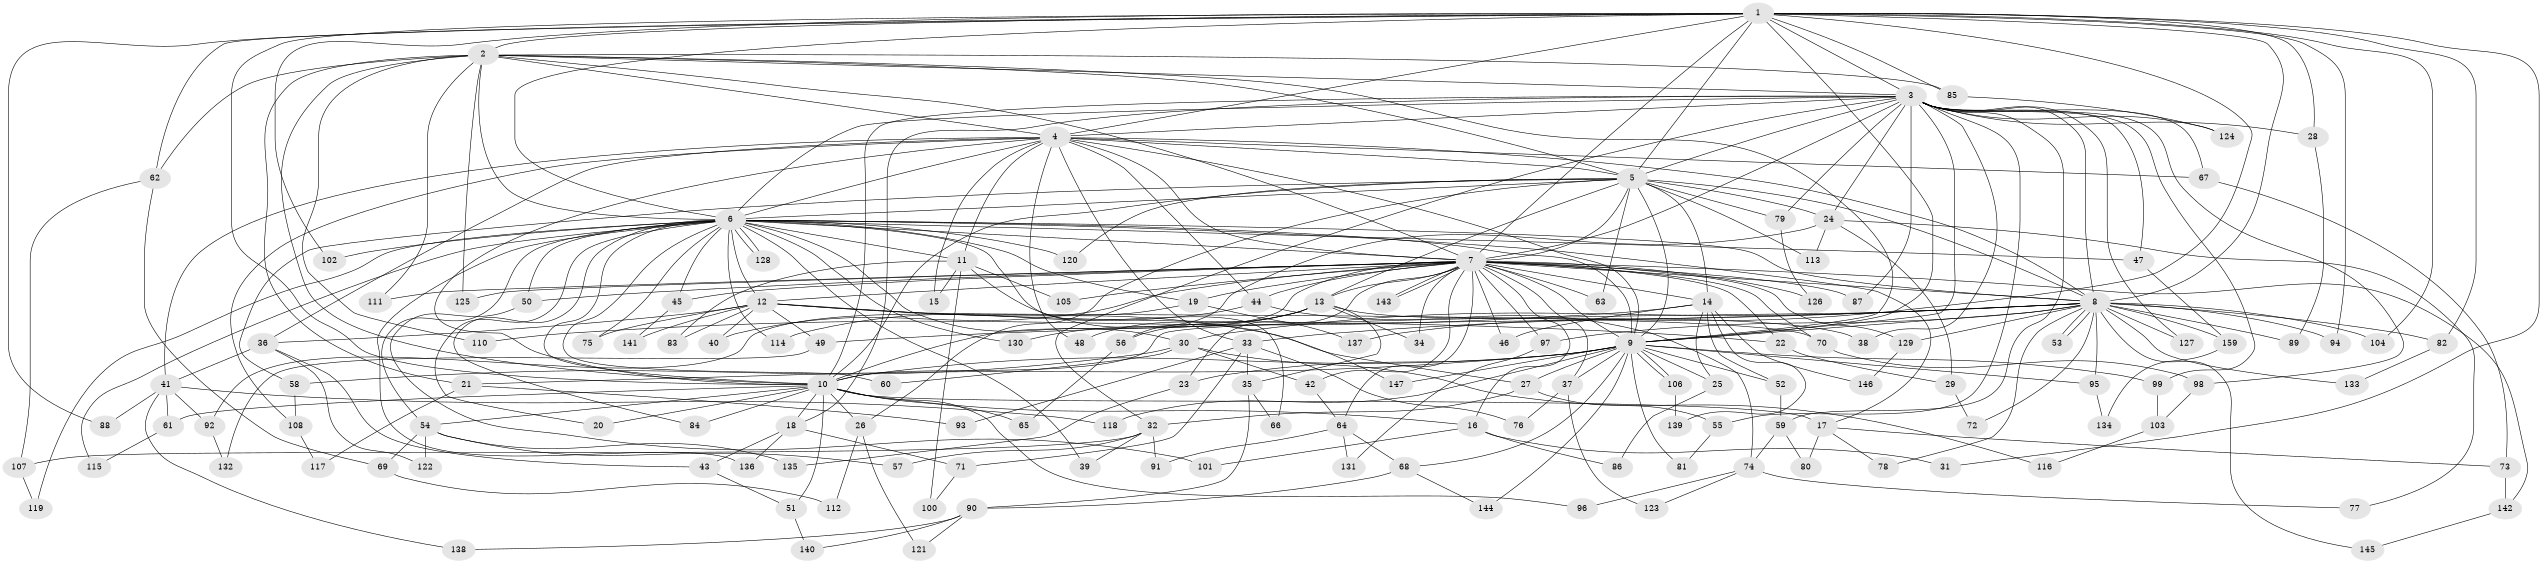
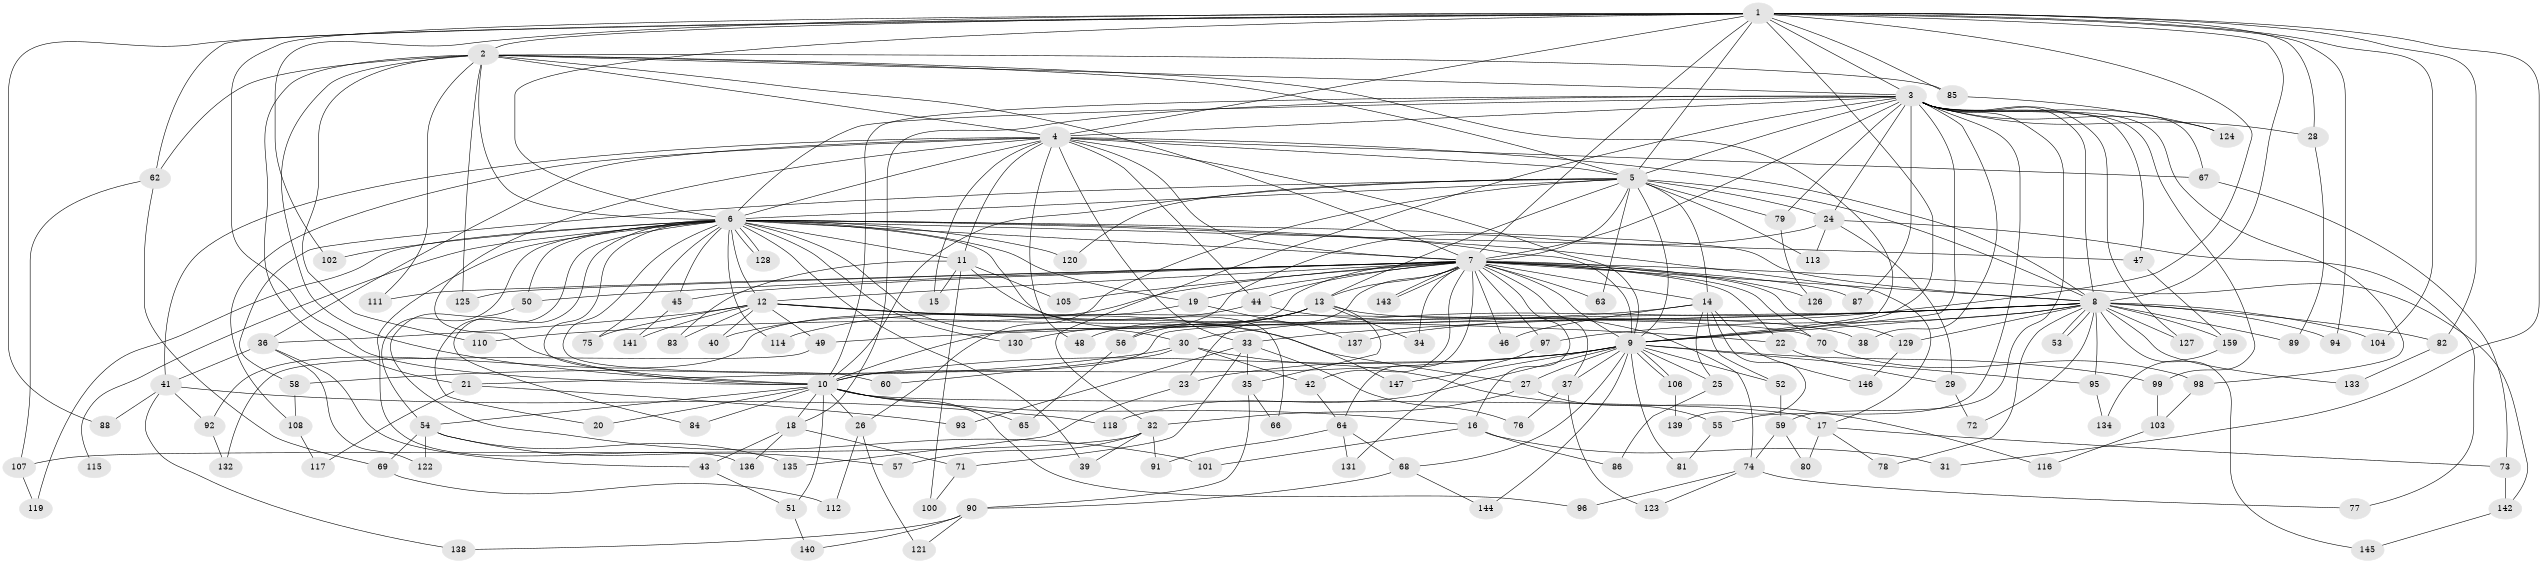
node "61": removed
